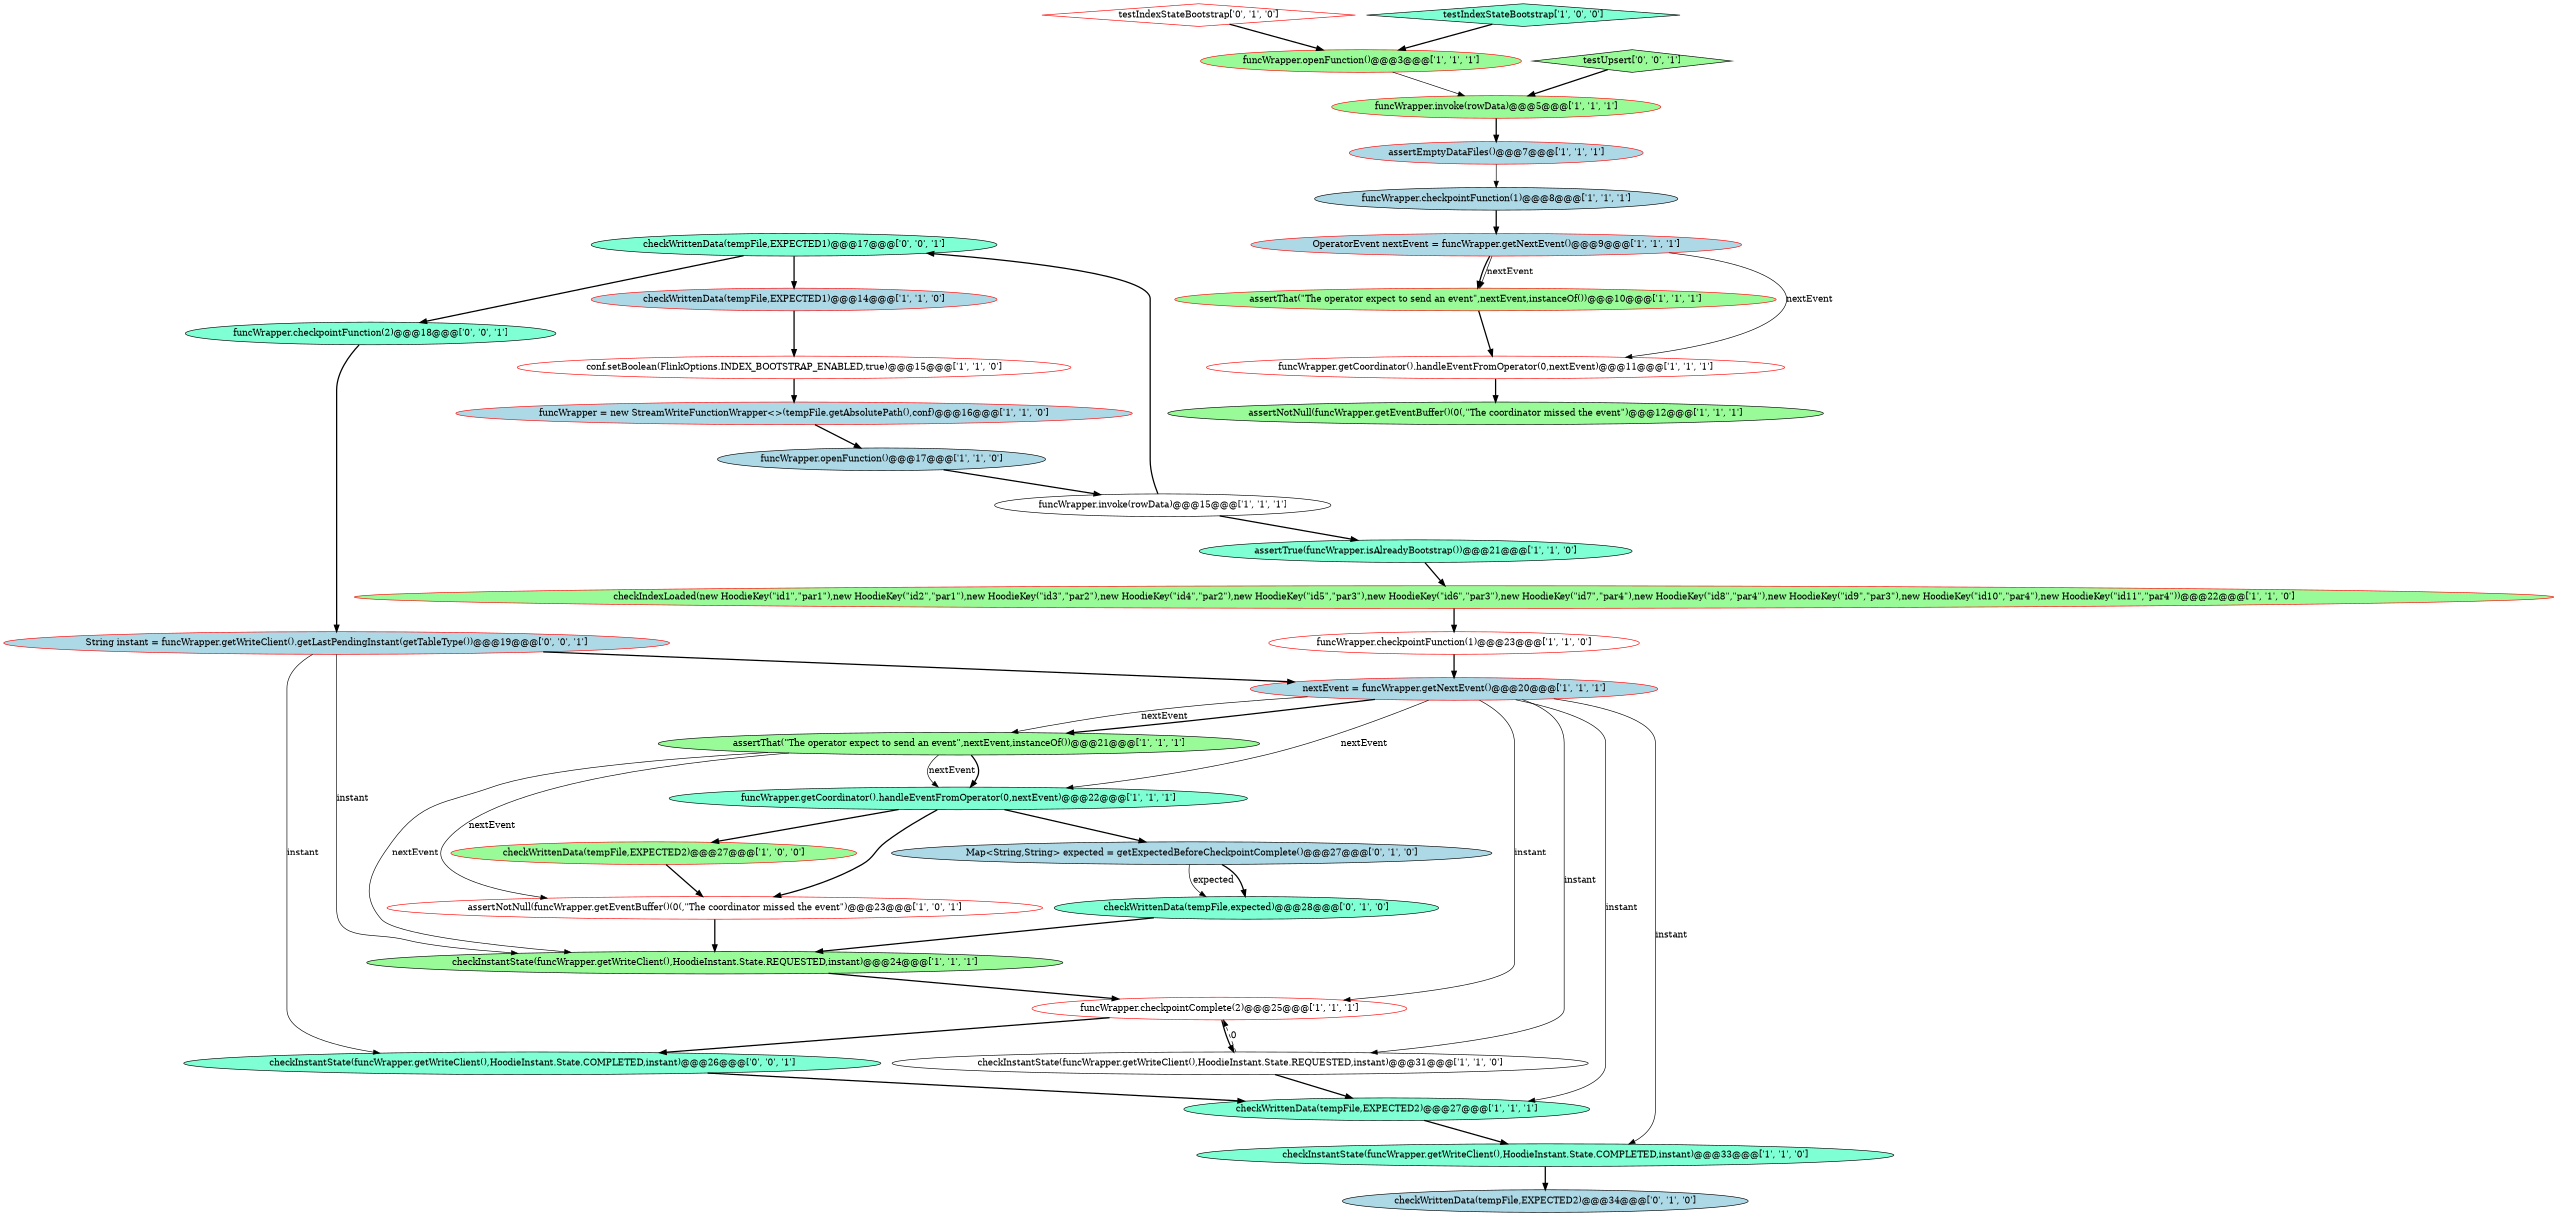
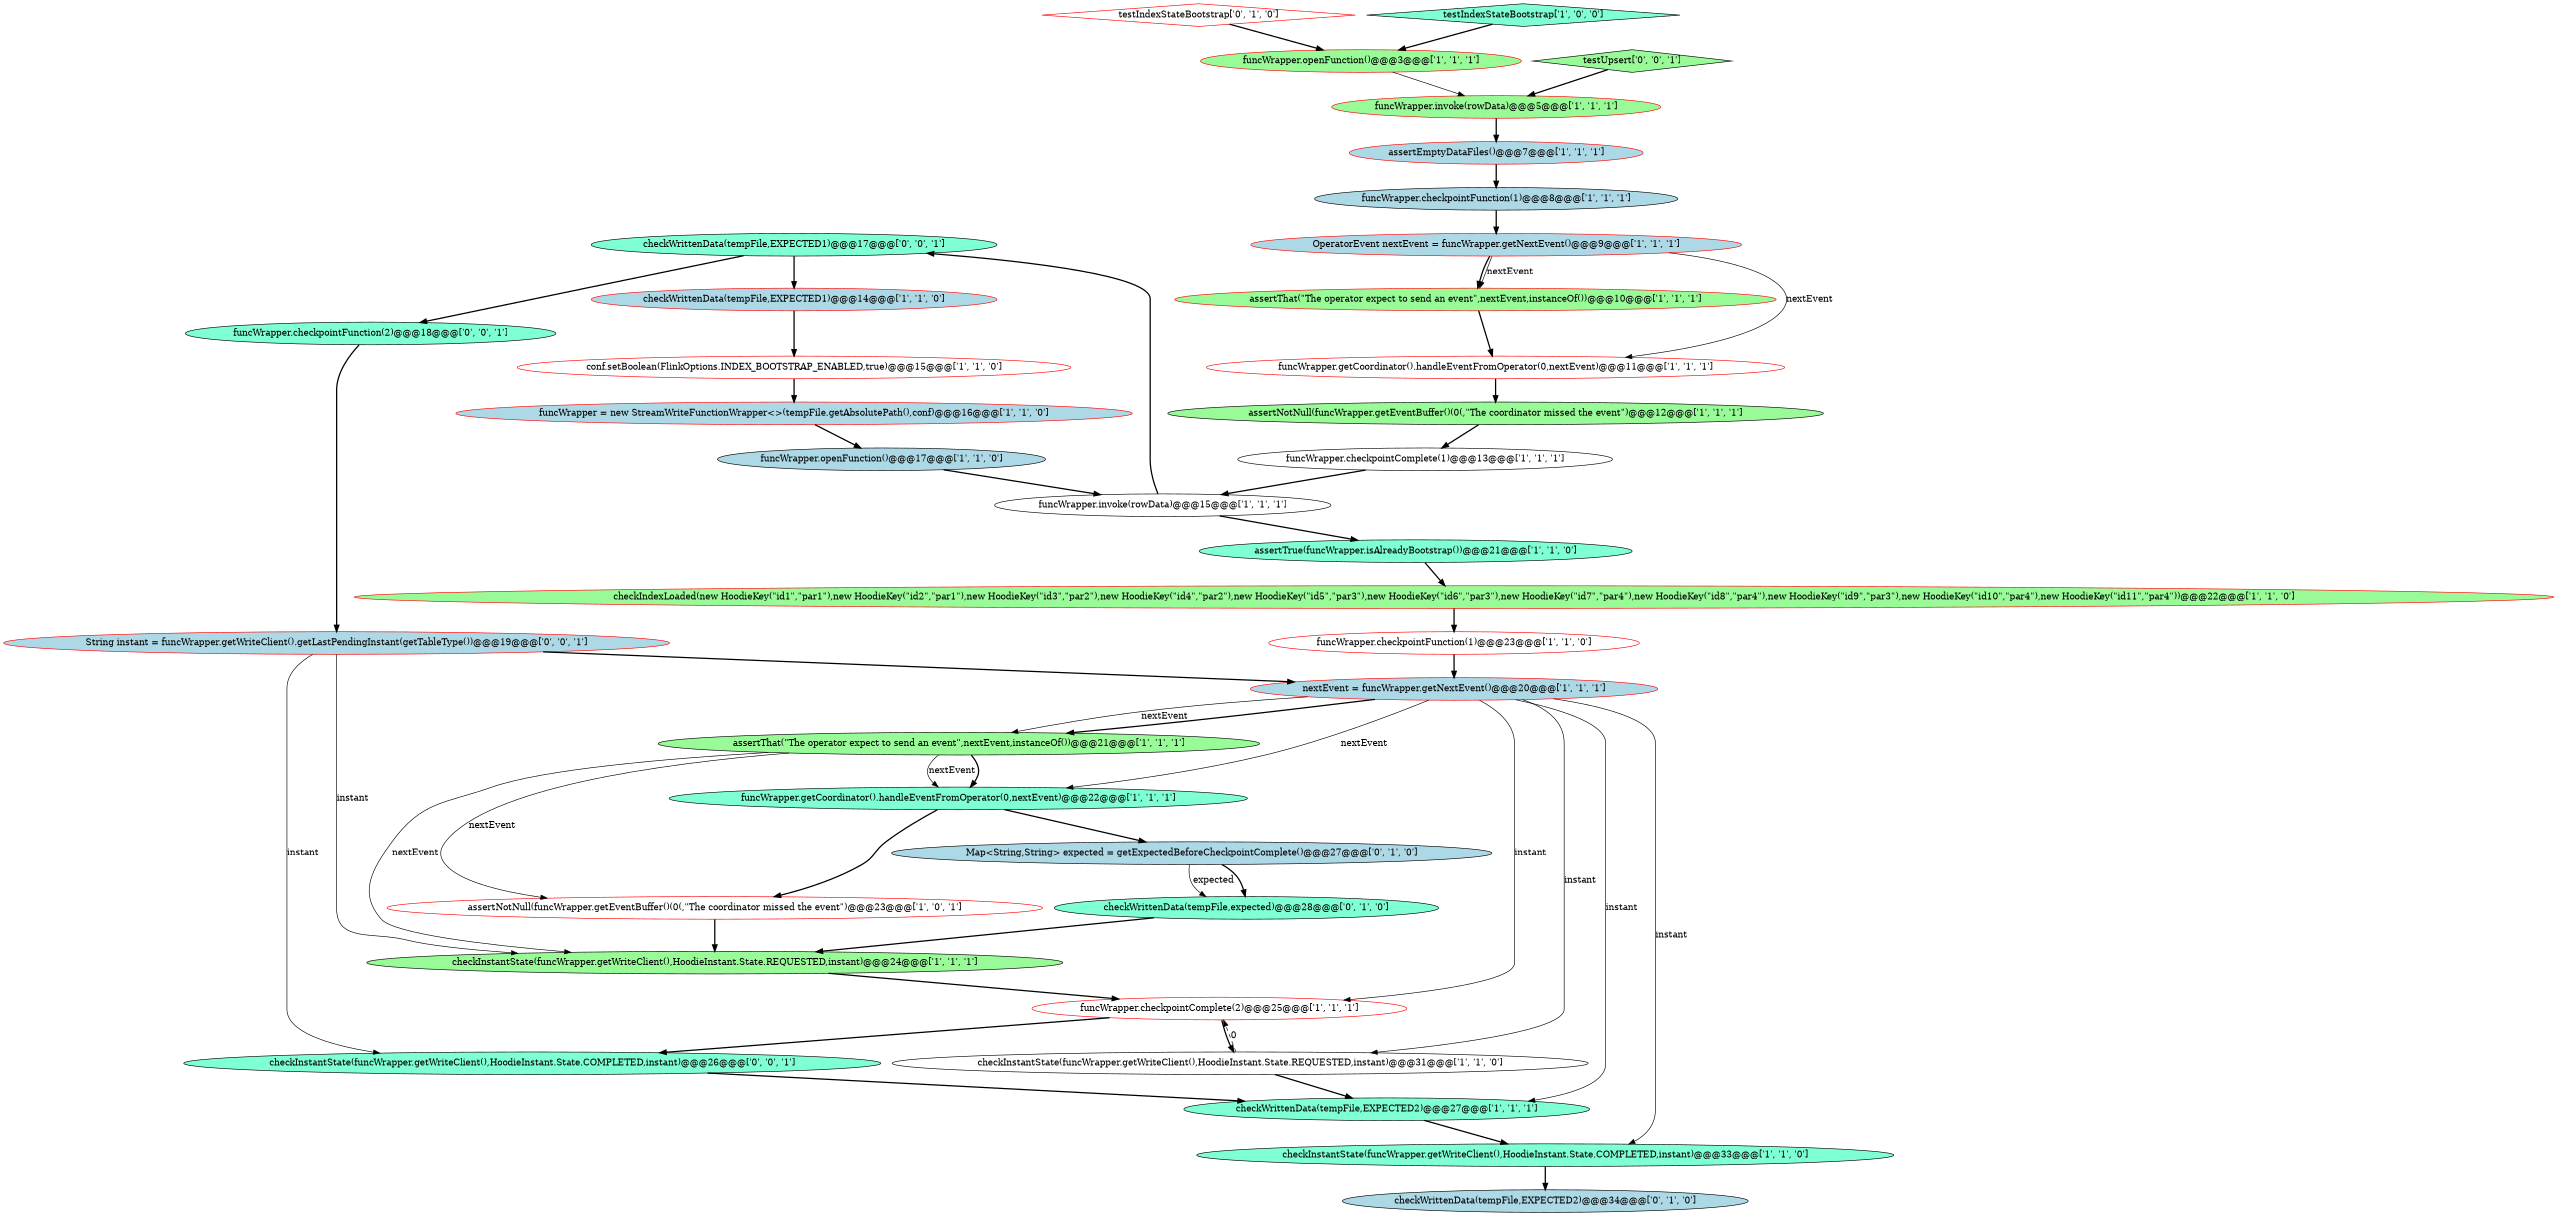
edge "assertEmptyDataFiles()@@@7@@@['1', '1', '1']" -> "funcWrapper.checkpointFunction(1)@@@8@@@['1', '1', '1']": style solid -> bold
node "funcWrapper.checkpointComplete(1)@@@13@@@['1', '1', '1']": added
node "checkWrittenData(tempFile,EXPECTED2)@@@27@@@['1', '0', '0']": removed
